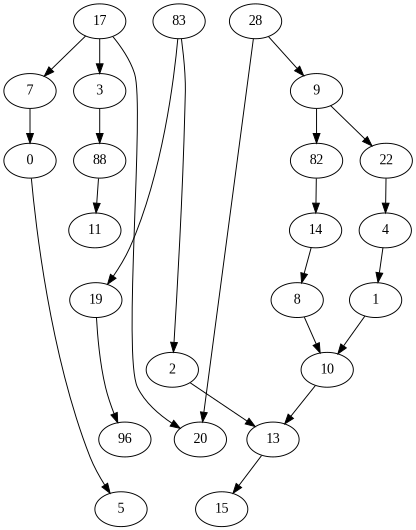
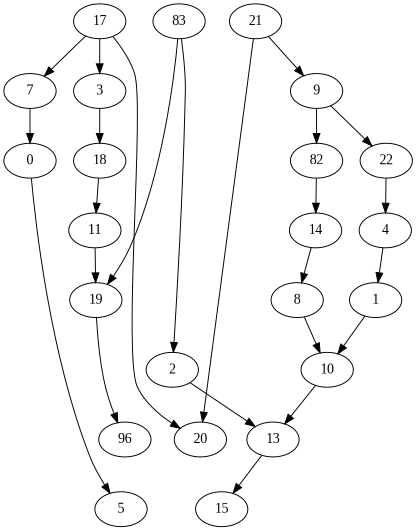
node "28": label "28" -> "21"
node "88": label "88" -> "18"
edge "11" -> "19": added
